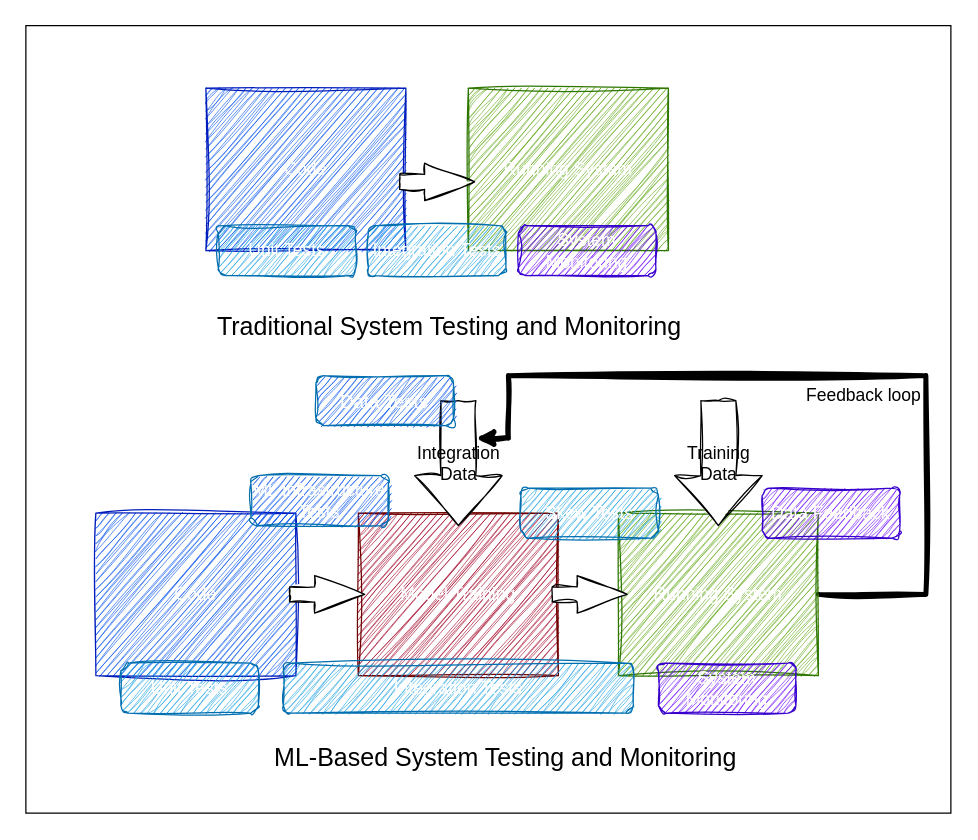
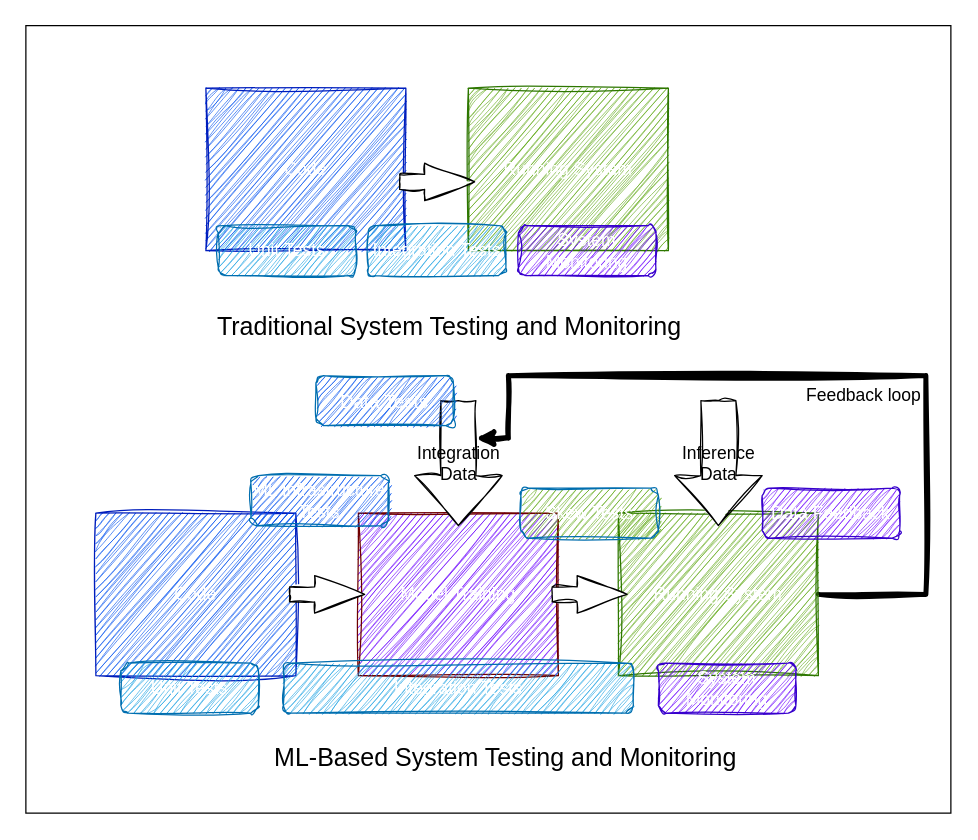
node "Training Data": label "Training Data" -> "Inference Data"
node "Skew Tests": fillcolor #1ba1e2 -> #60a917
node "Model Training": fillcolor #a20025 -> #6a00ff
